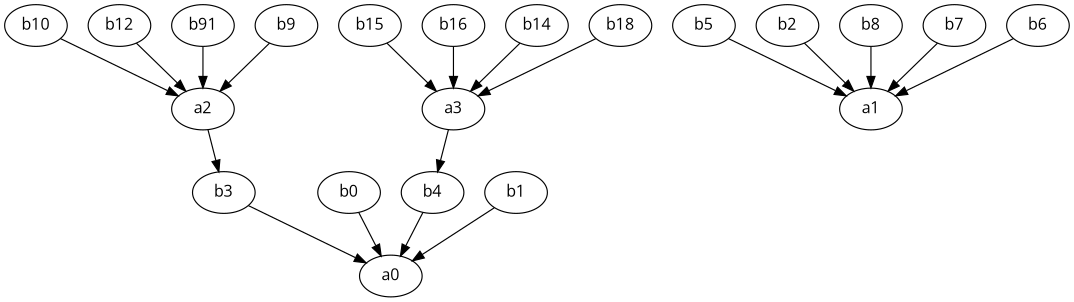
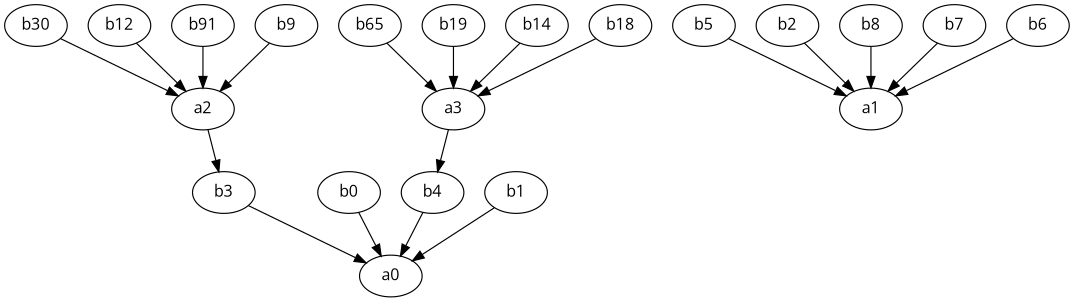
node "b10": label "b10" -> "b30"
node "b15": label "b15" -> "b65"
node "b16": label "b16" -> "b19"
